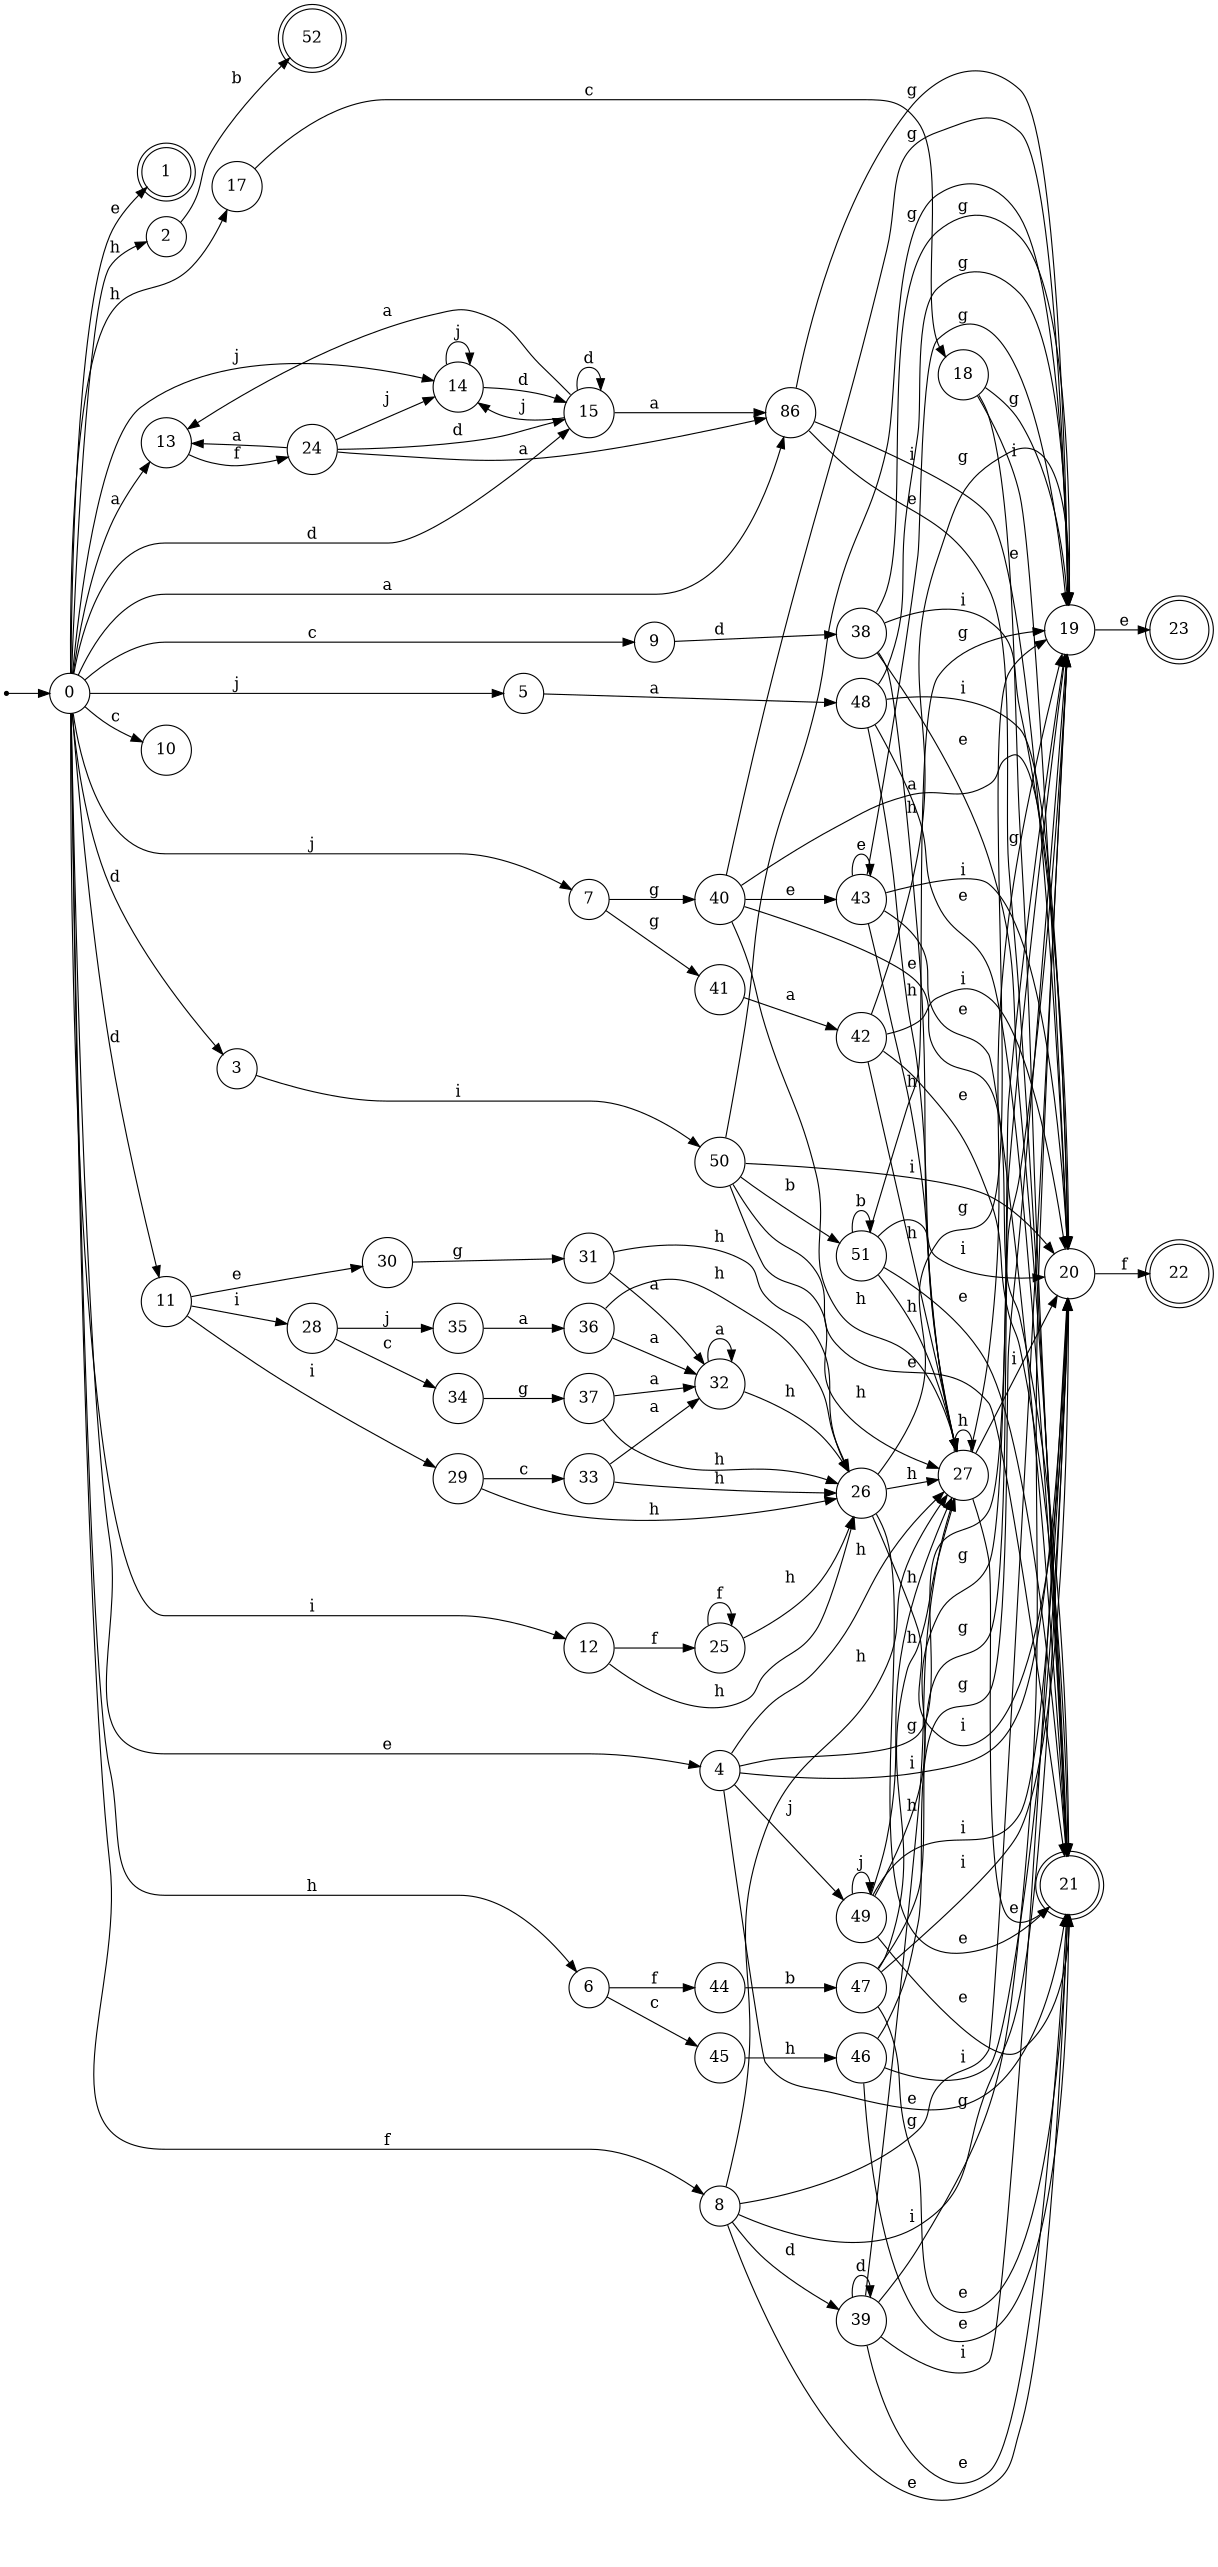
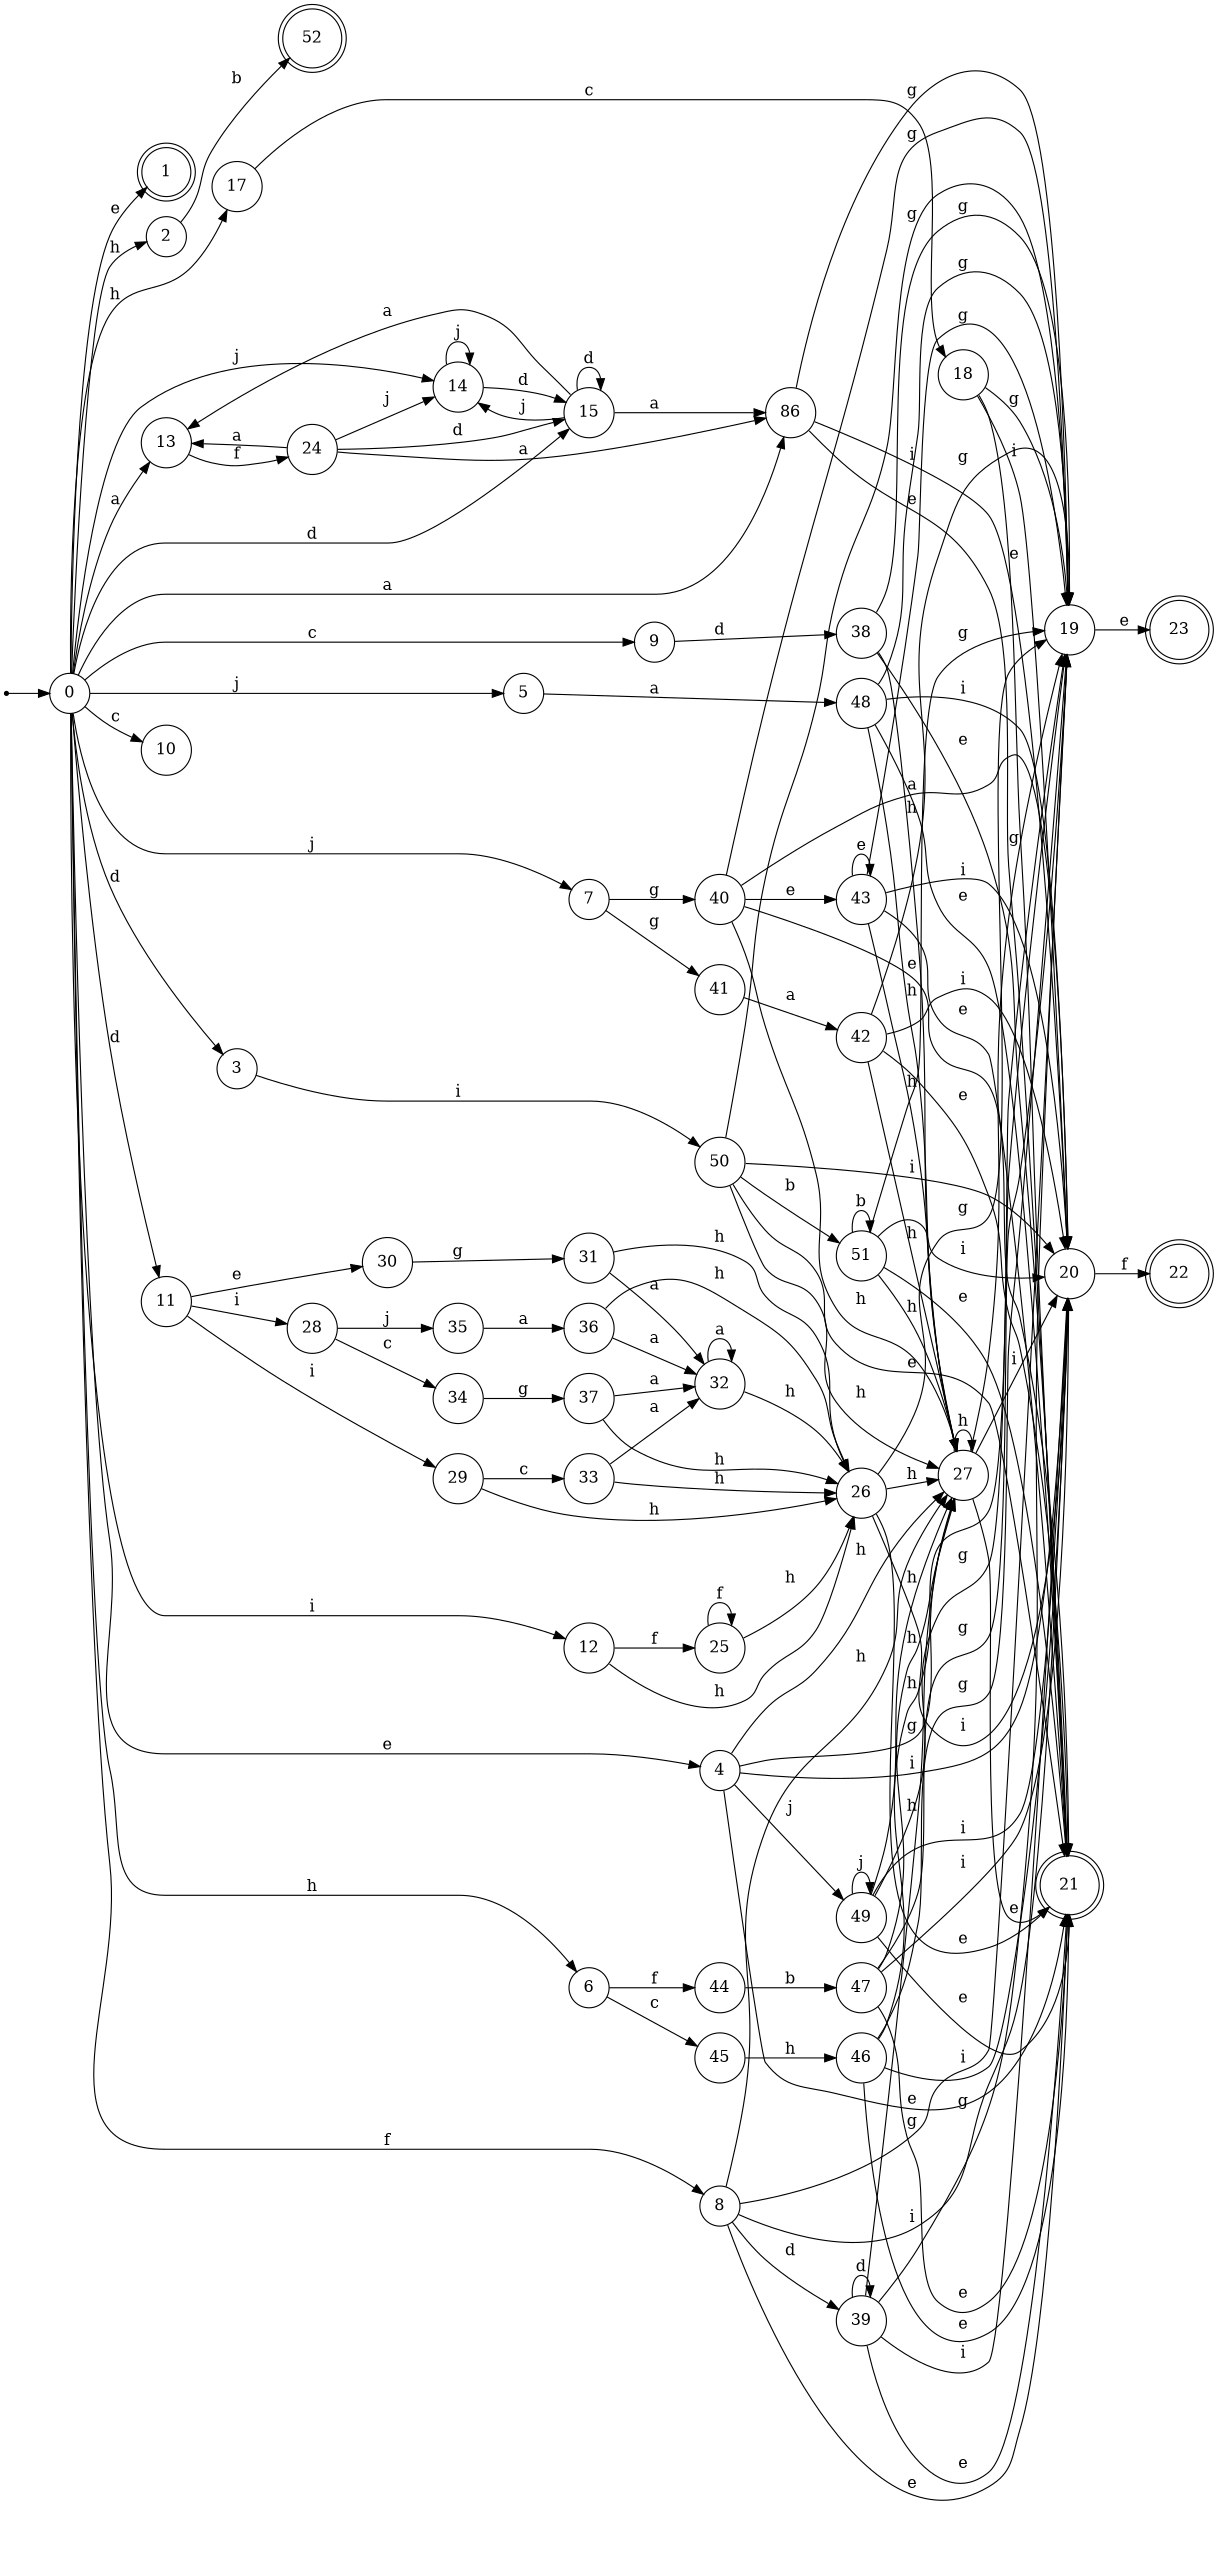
edge "38" -> "20": removed, label "i"
edge "46" -> "27": added, label "h"
